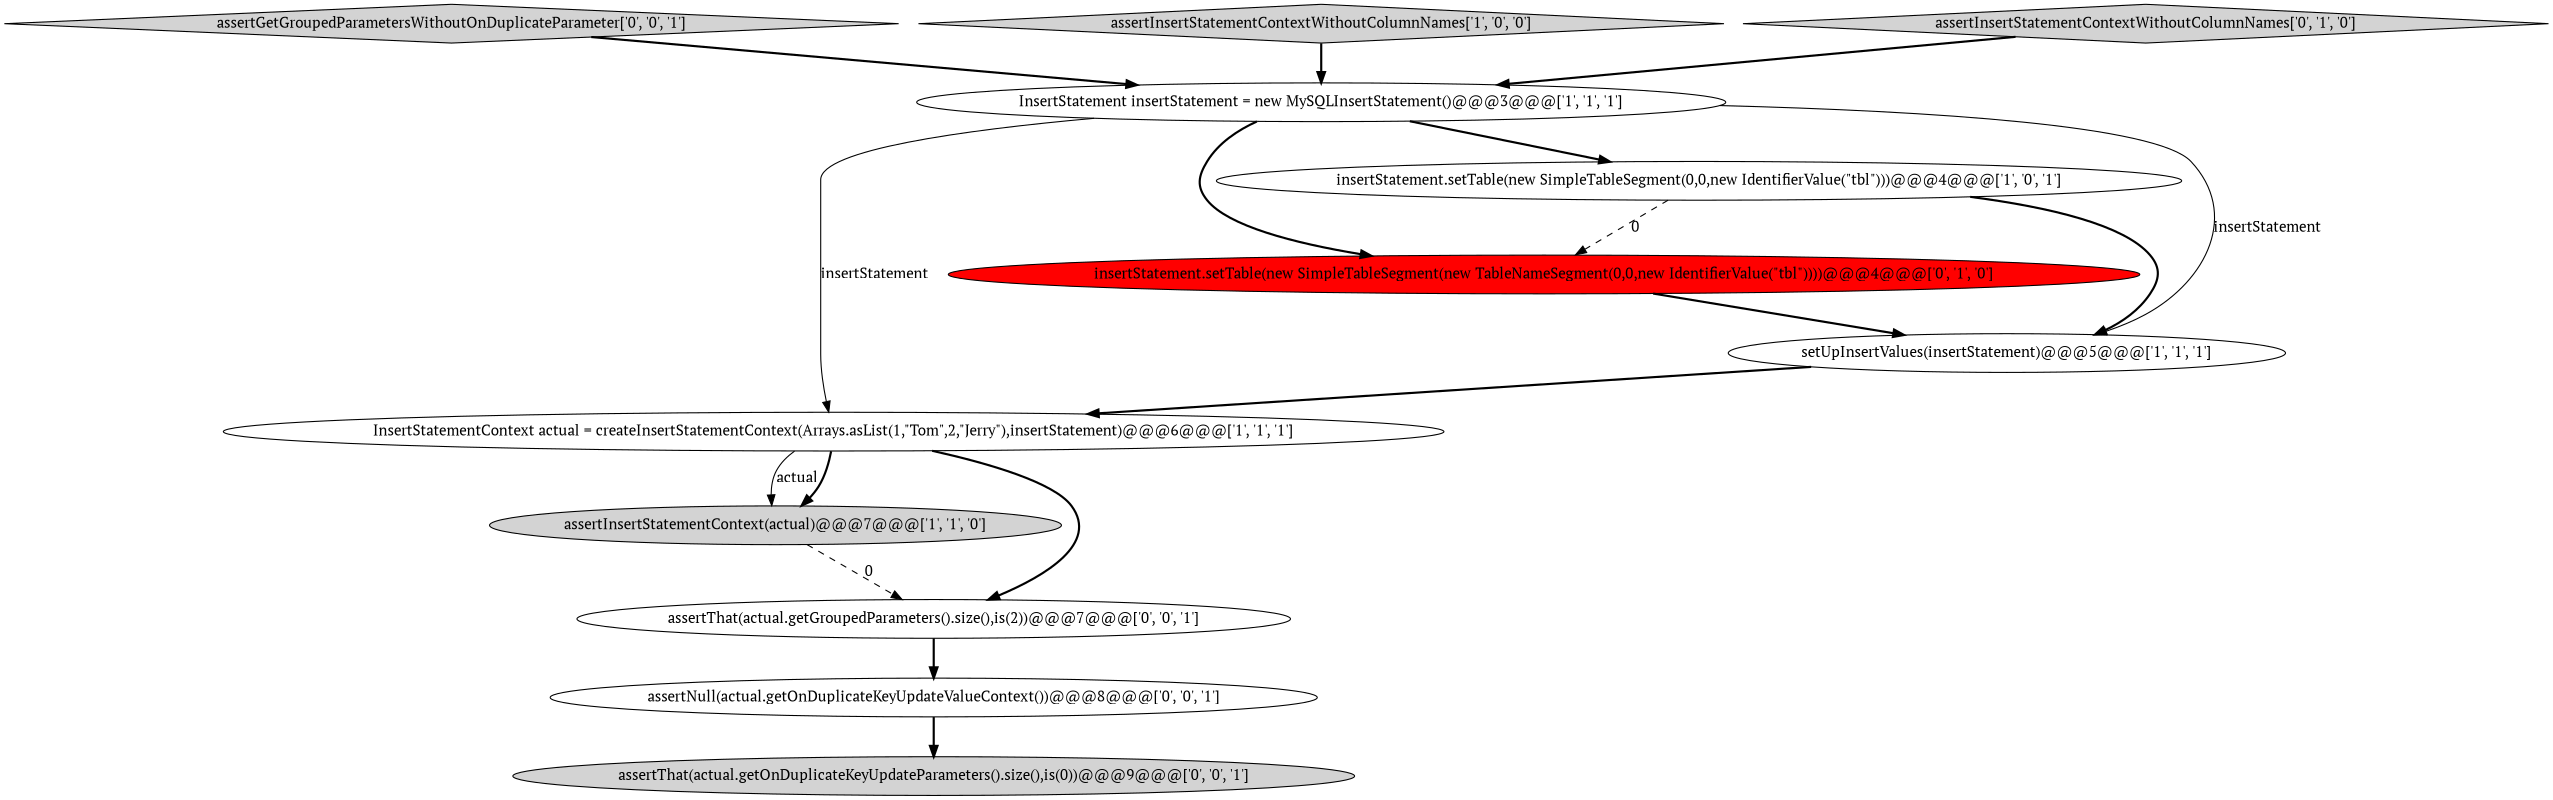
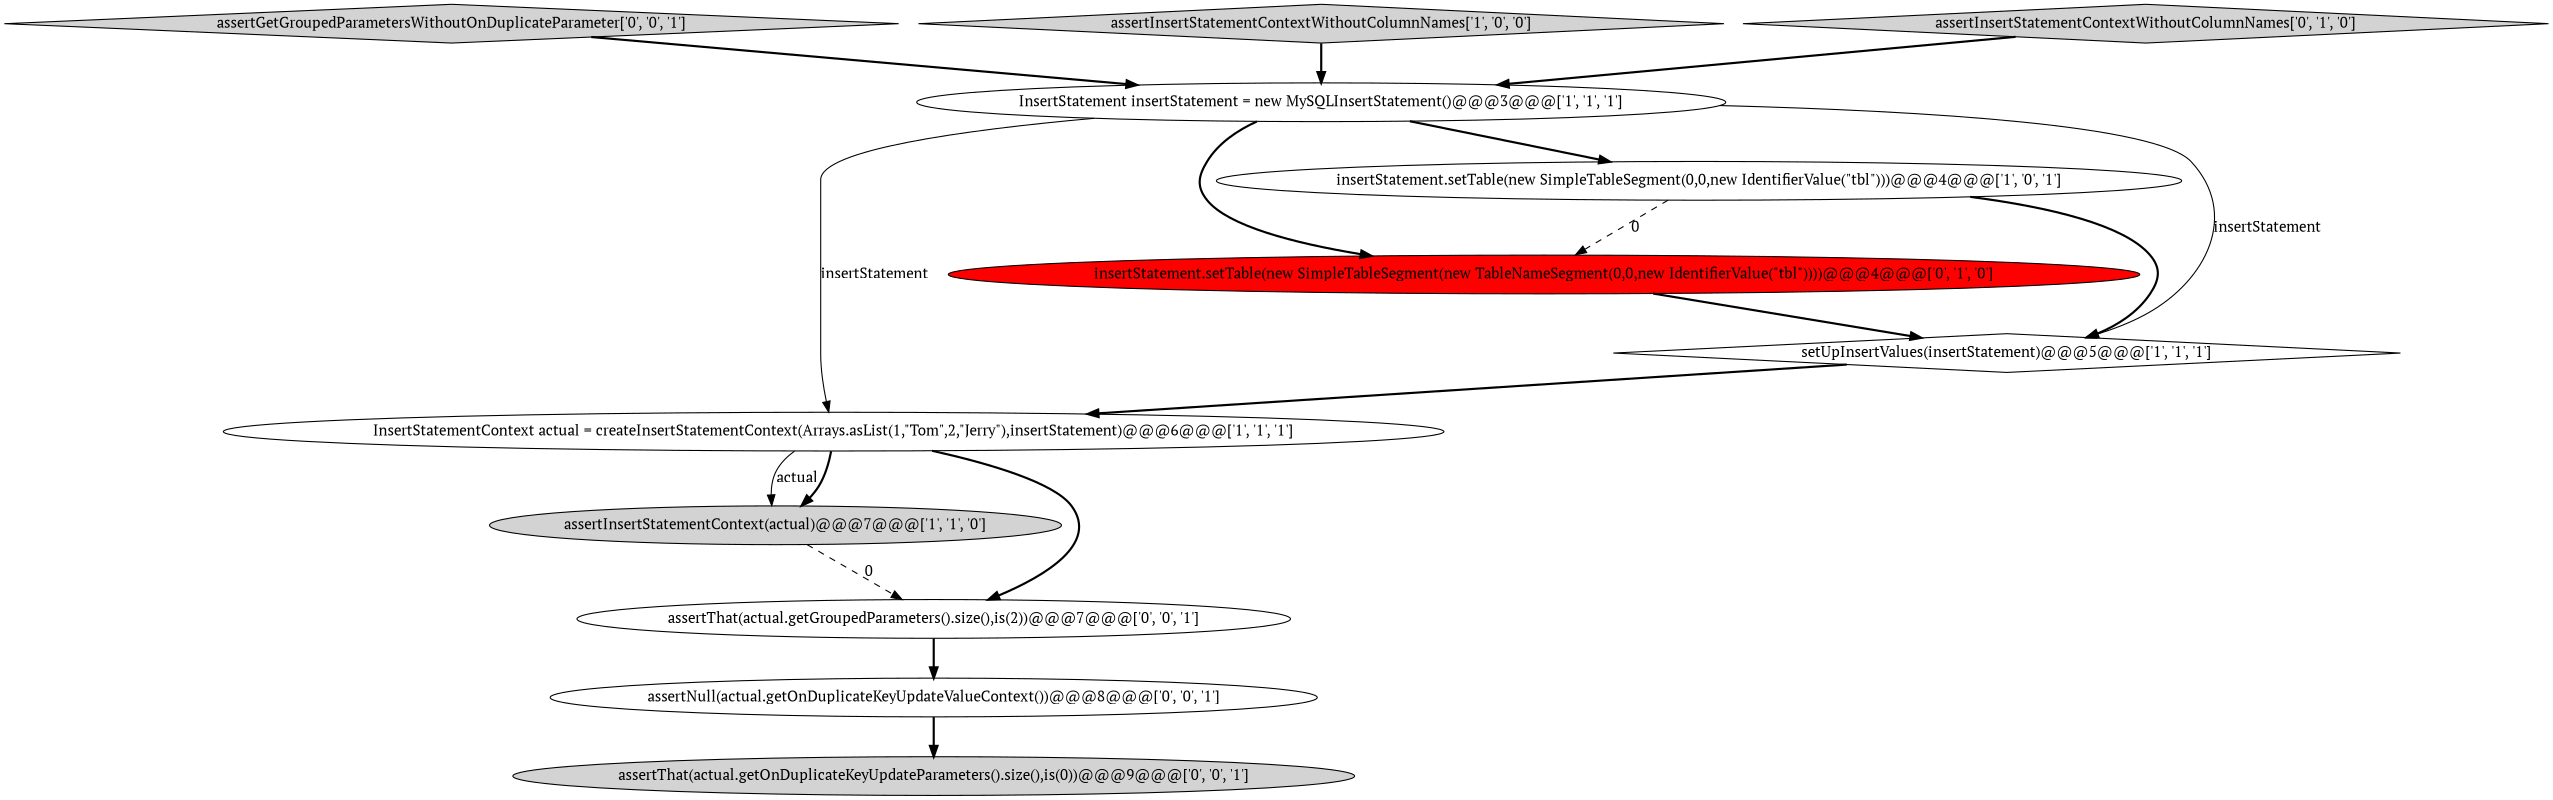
node "setUpInsertValues(insertStatement)@@@5@@@['1', '1', '1']": shape ellipse -> diamond
